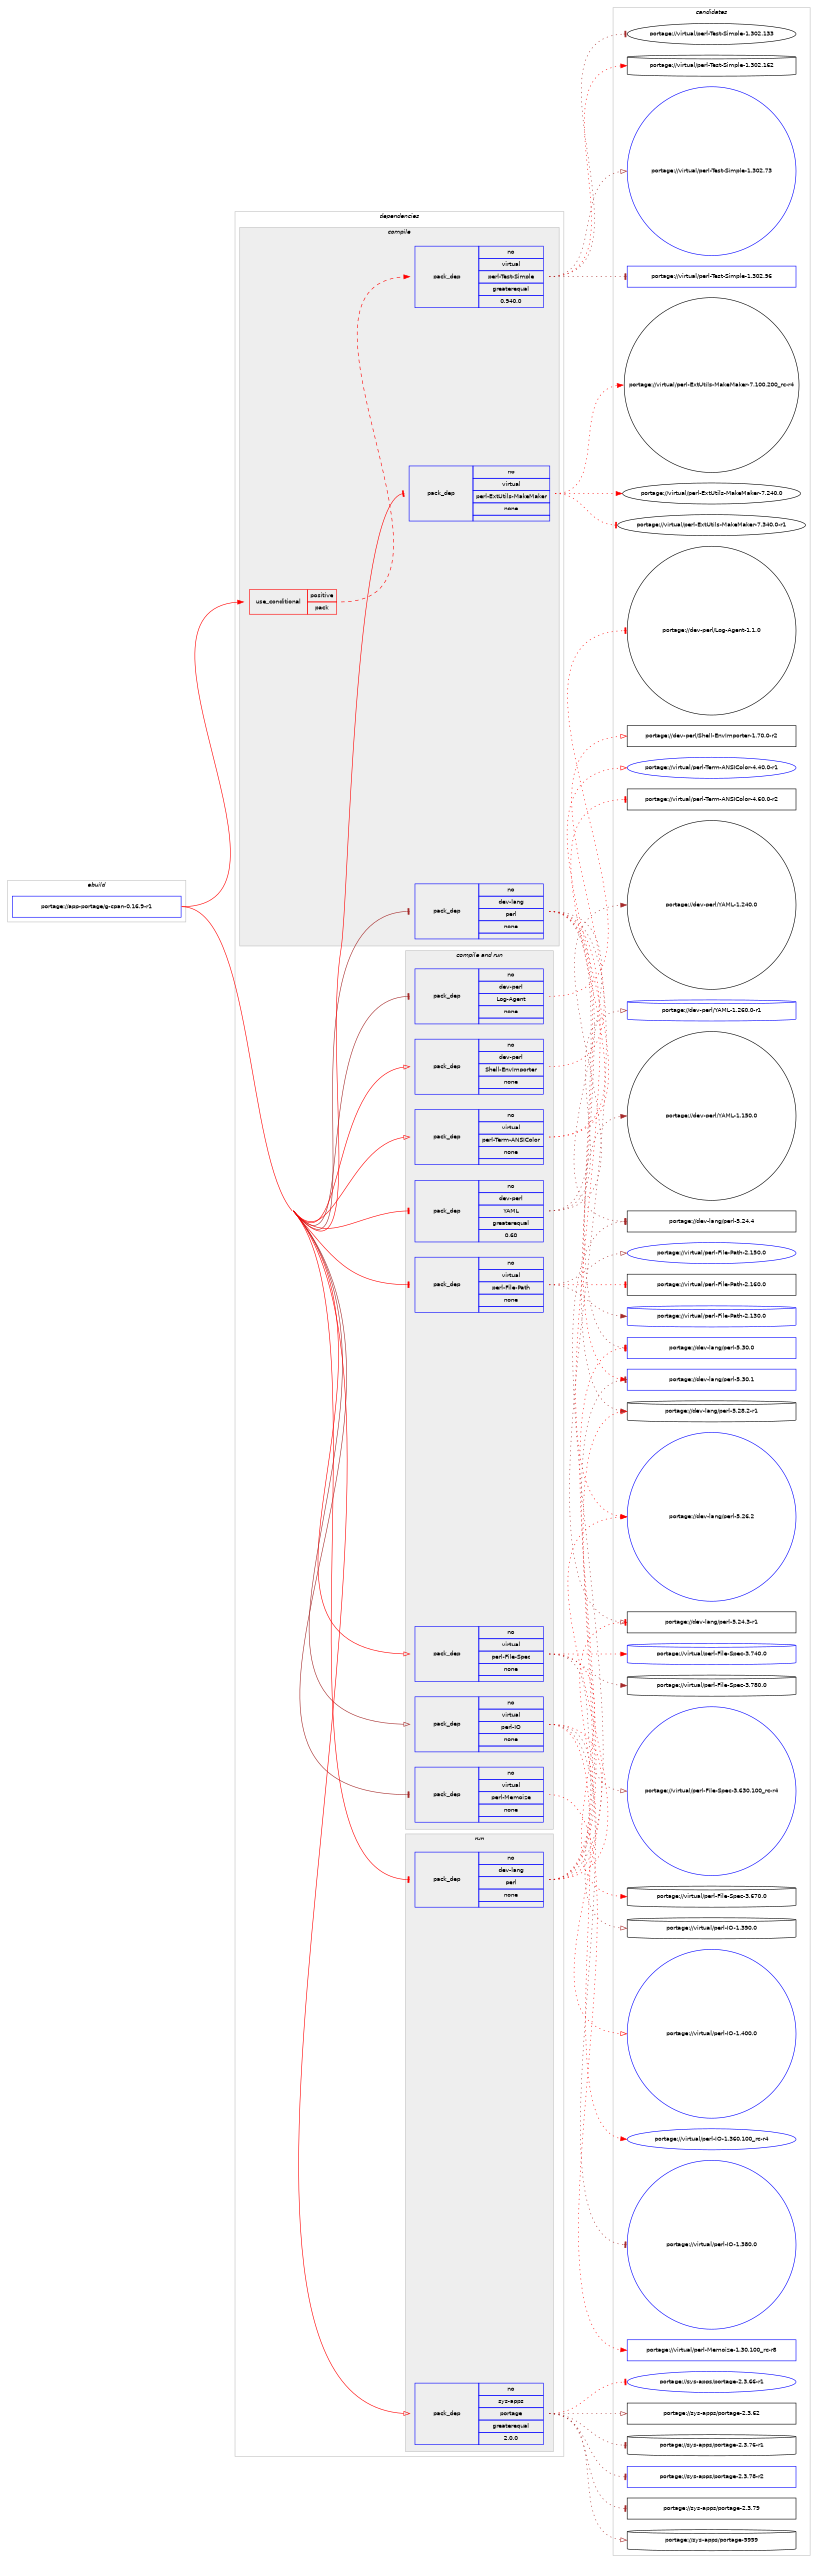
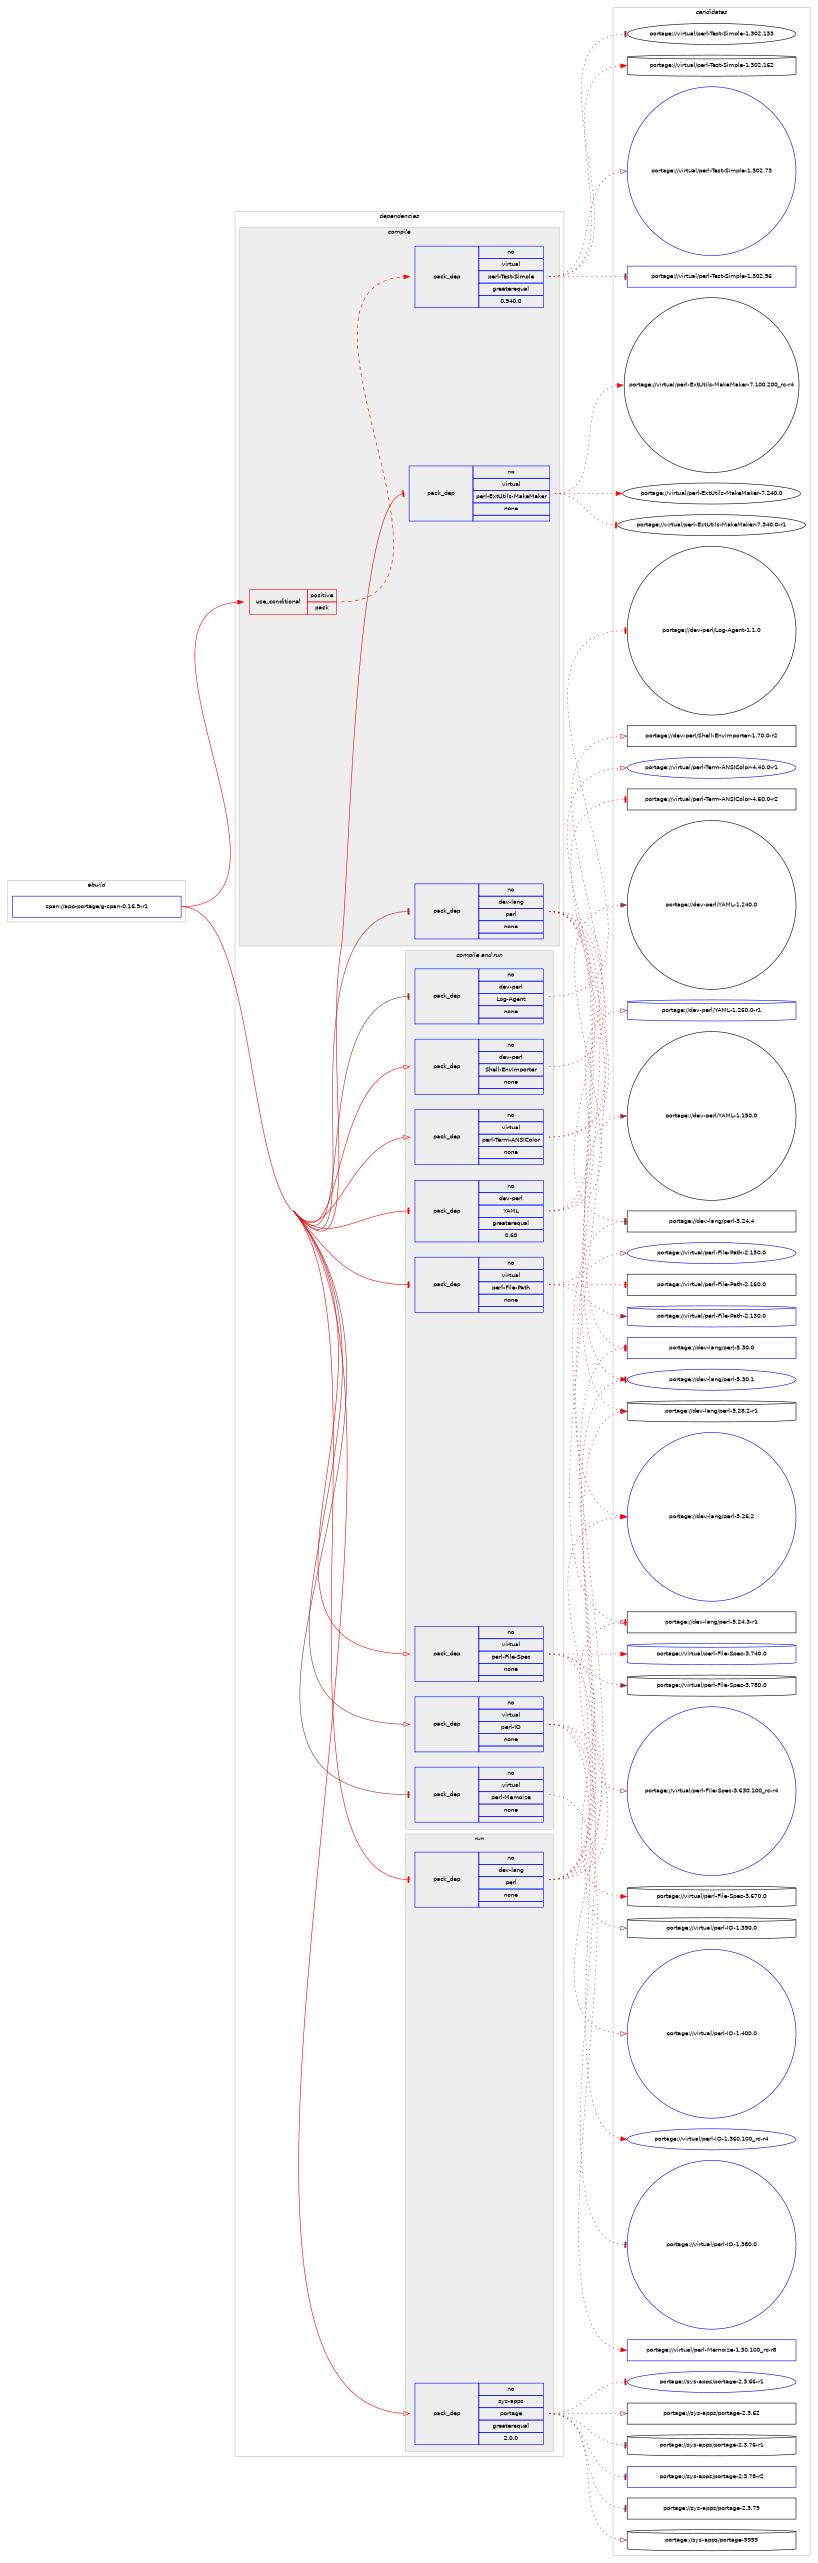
node "portage://app-portage/g-cpan-0.16.9-r1": label "portage://app-portage/g-cpan-0.16.9-r1" -> "cpan://app-portage/g-cpan-0.16.9-r1"
node "portage://dev-lang/perl-5.30.1": shape box -> ellipse
